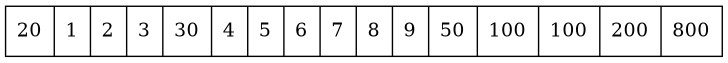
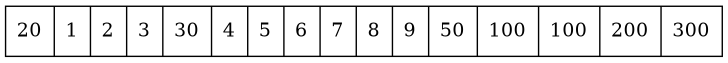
node "20": text "800" -> "300"
